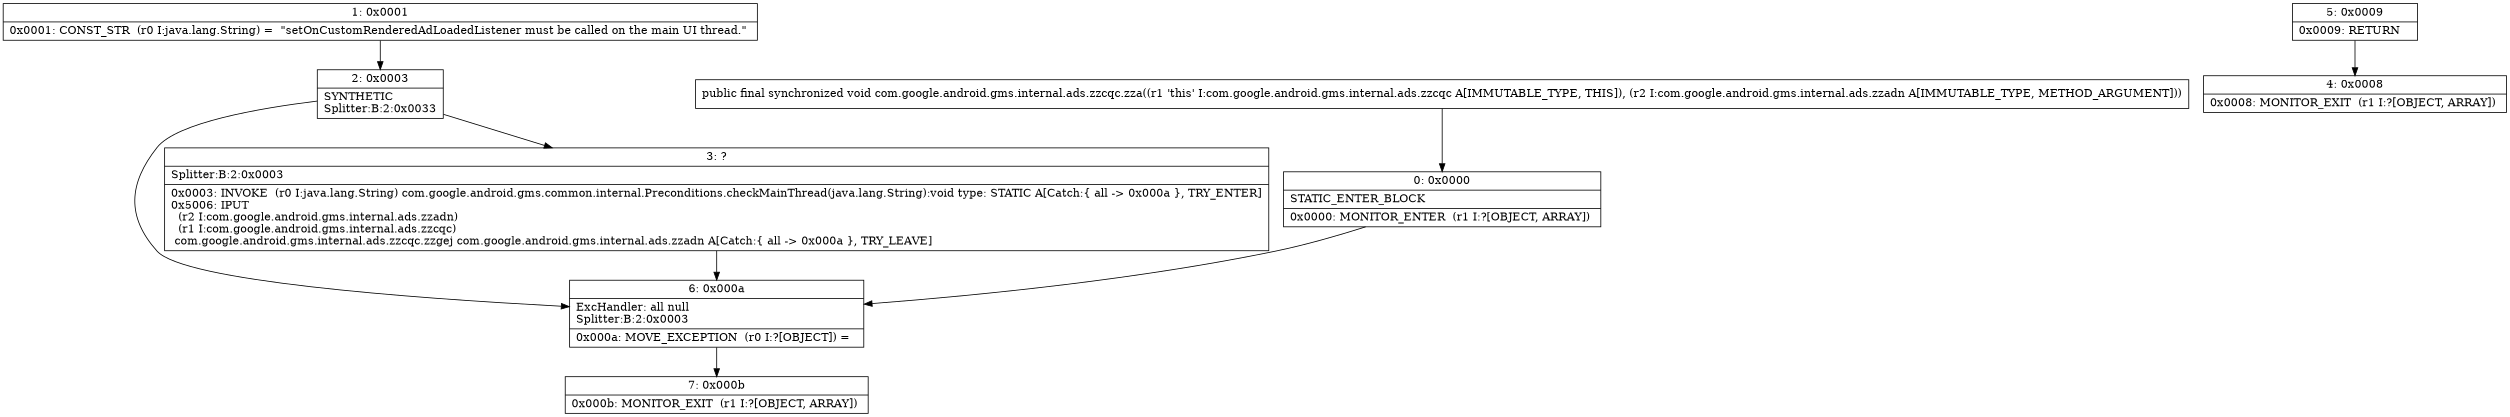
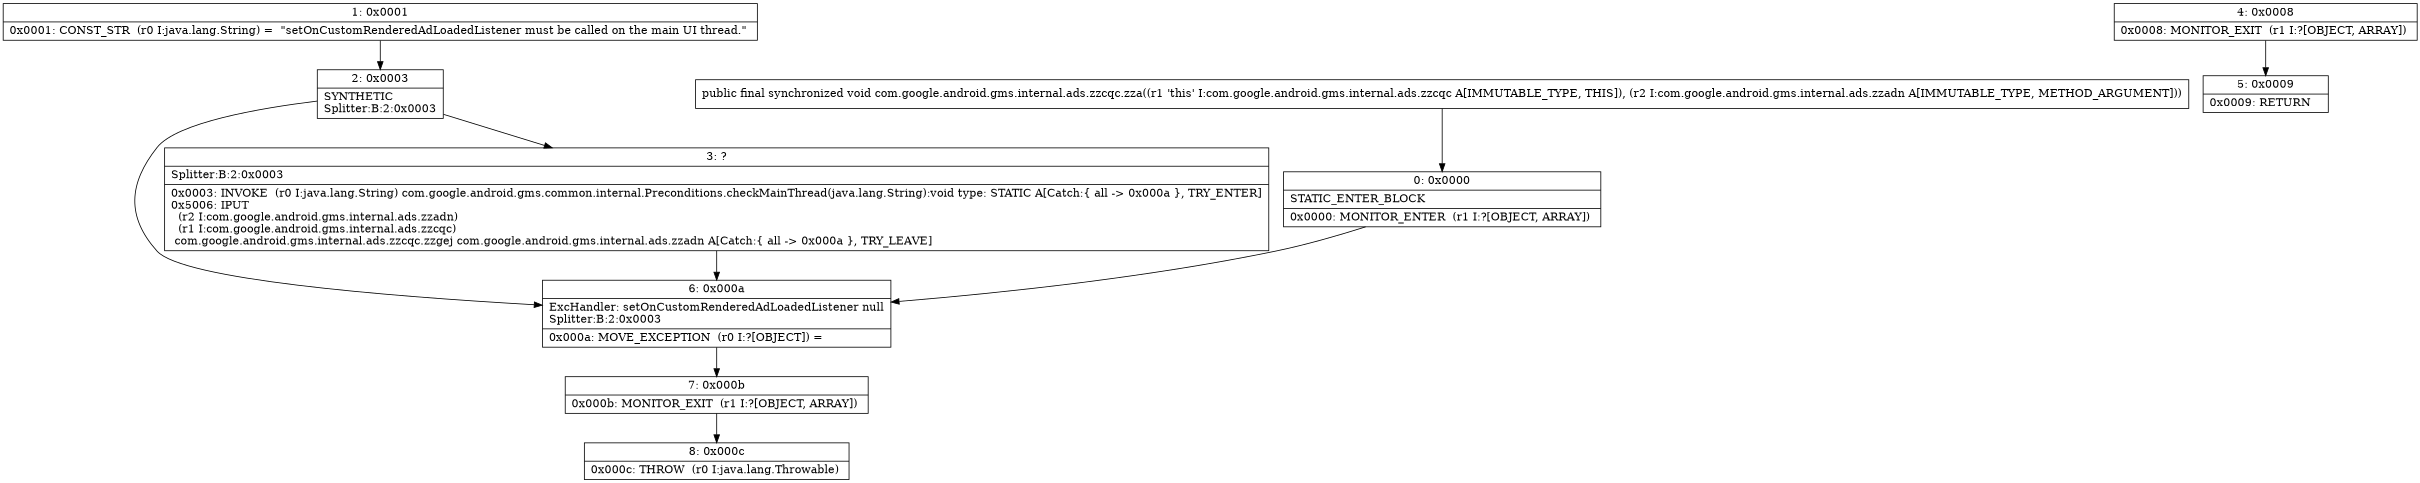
edge "5: 0x0009" -> "4: 0x0008": reversed
node "2: 0x0003": text "Splitter:B:2:0x0033" -> "Splitter:B:2:0x0003"
node "6: 0x000a": text "ExcHandler: all null" -> "ExcHandler: setOnCustomRenderedAdLoadedListener null"
node "8: 0x000c": added
